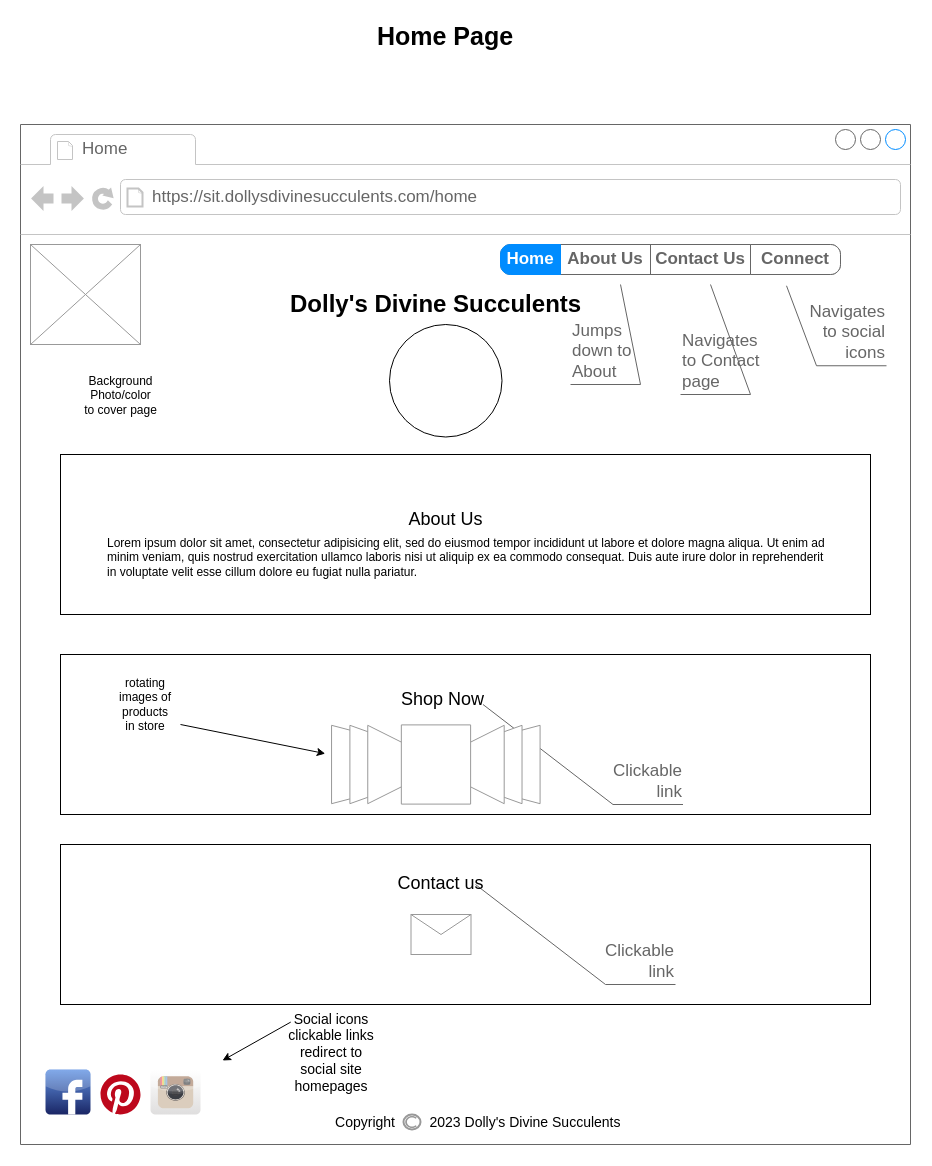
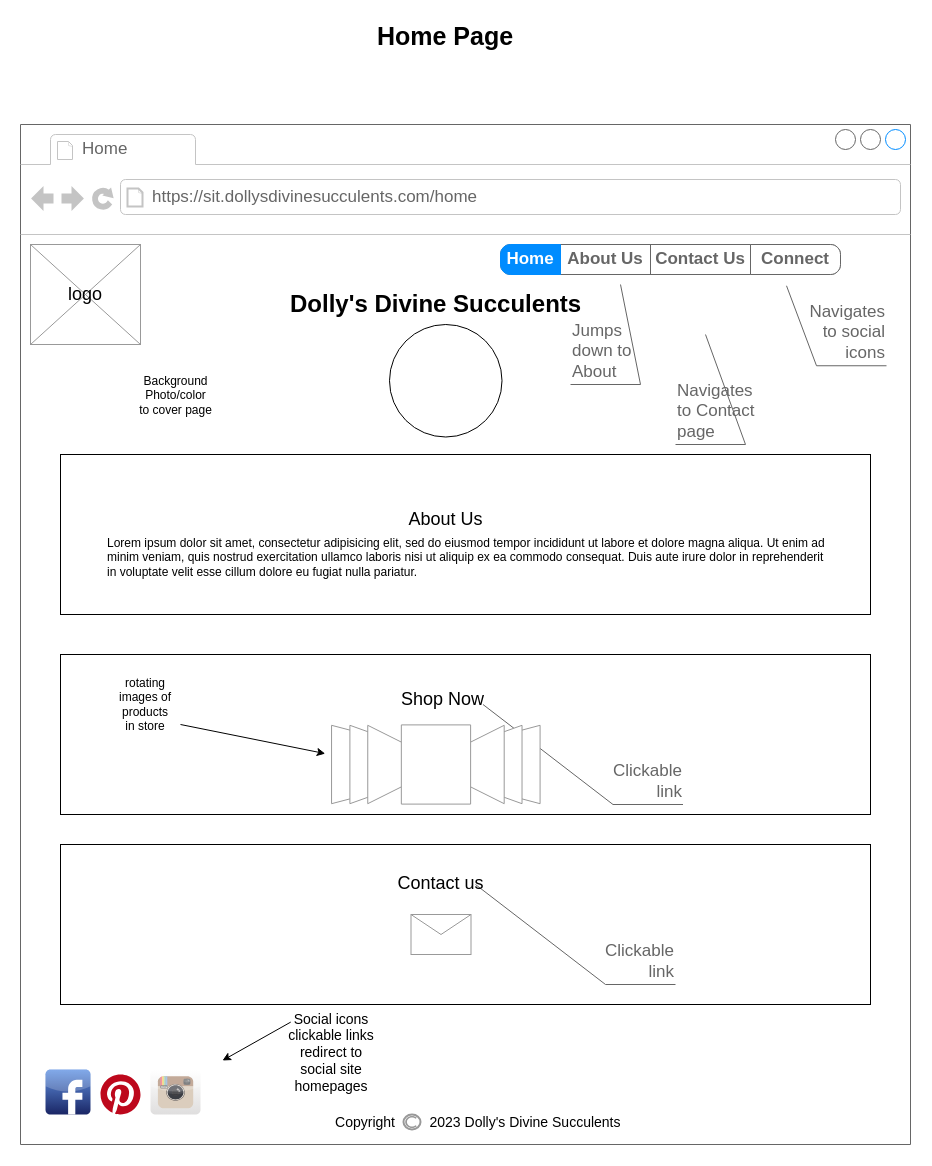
node "logo": added
node "Navigates to Contact page": moved (696, 340) -> (691, 390)
node "Background Photo/color to cover page": moved (121, 395) -> (176, 395)
